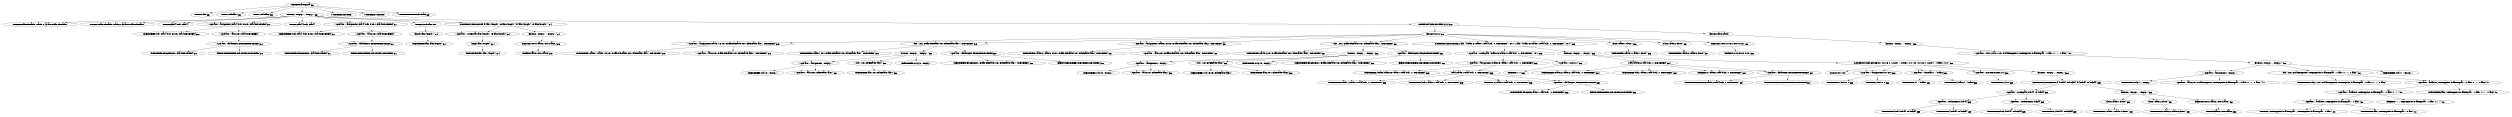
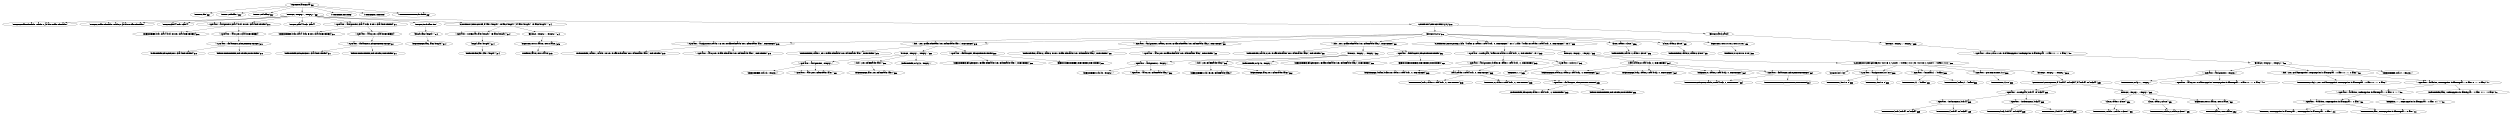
node "(IDENTIFIER,reader1,reader1.read(buf1, 0, INBUFLEN))": removed
